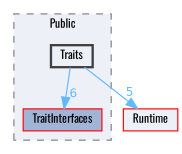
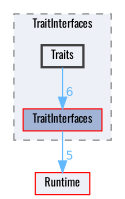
cluster "Public": label "Public" -> "TraitInterfaces"
edge "Traits" -> "Runtime": now "TraitInterfaces" -> "Runtime"
